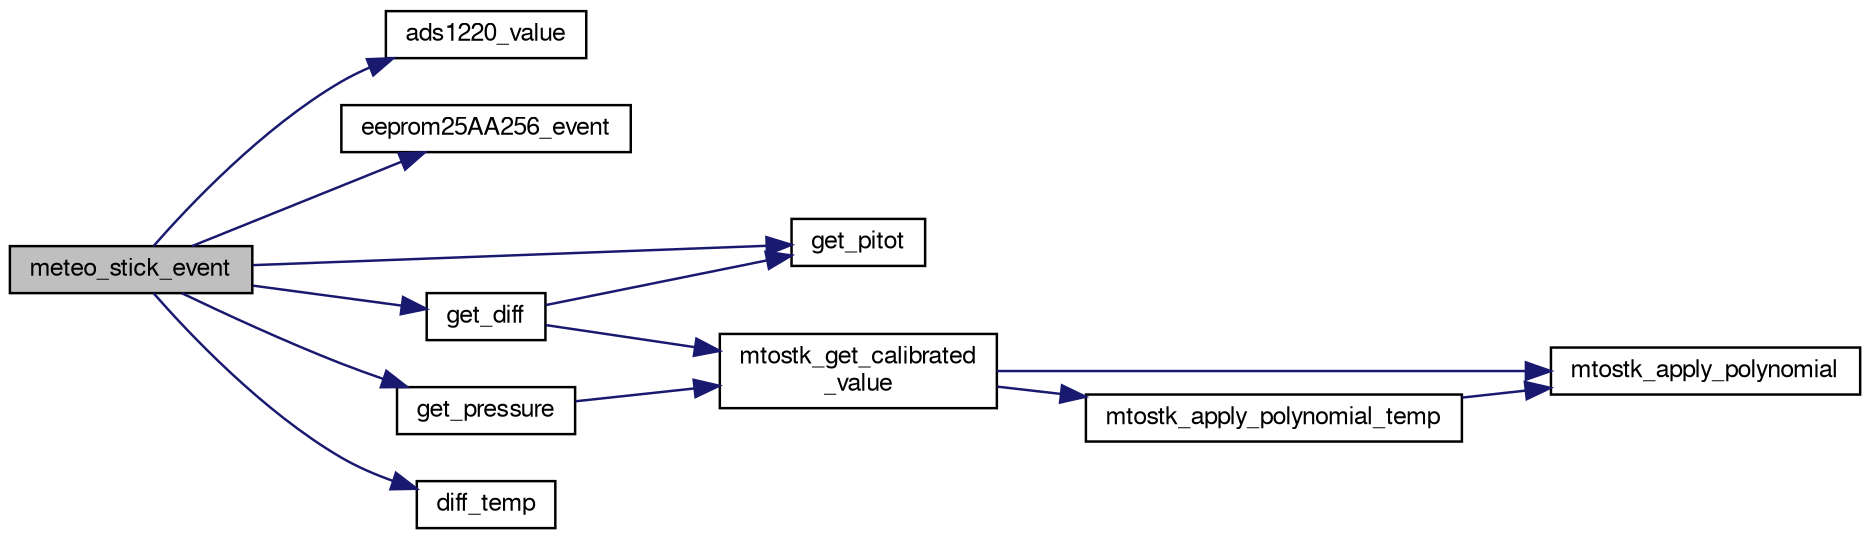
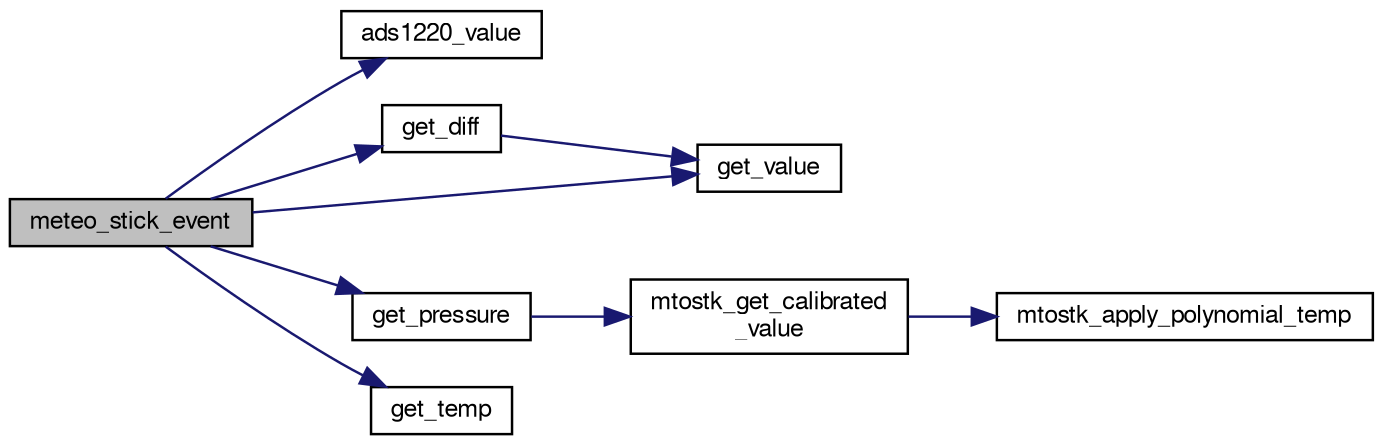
node "eeprom25AA256_event": removed
node "get_pitot": label "get_pitot" -> "get_value"
edge "get_diff" -> "mtostk_get_calibrated _value": removed
node "mtostk_apply_polynomial": removed
node "diff_temp": label "diff_temp" -> "get_temp"
